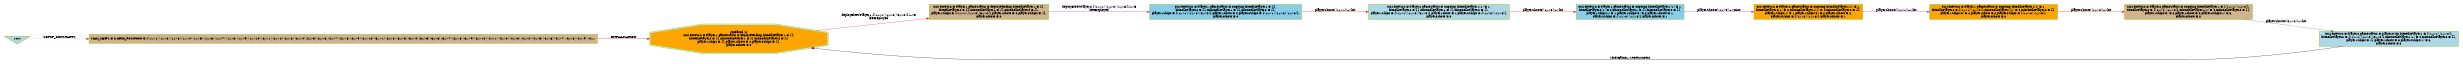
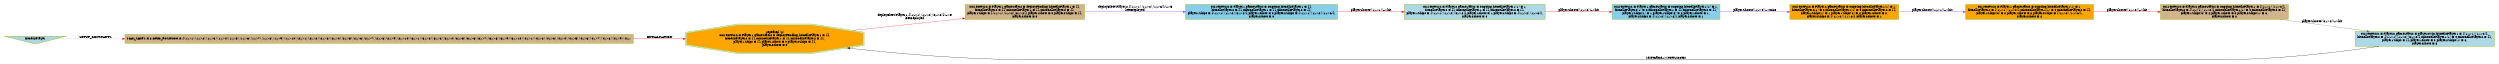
node "root": label "root" -> "hitCellsPlayer"
